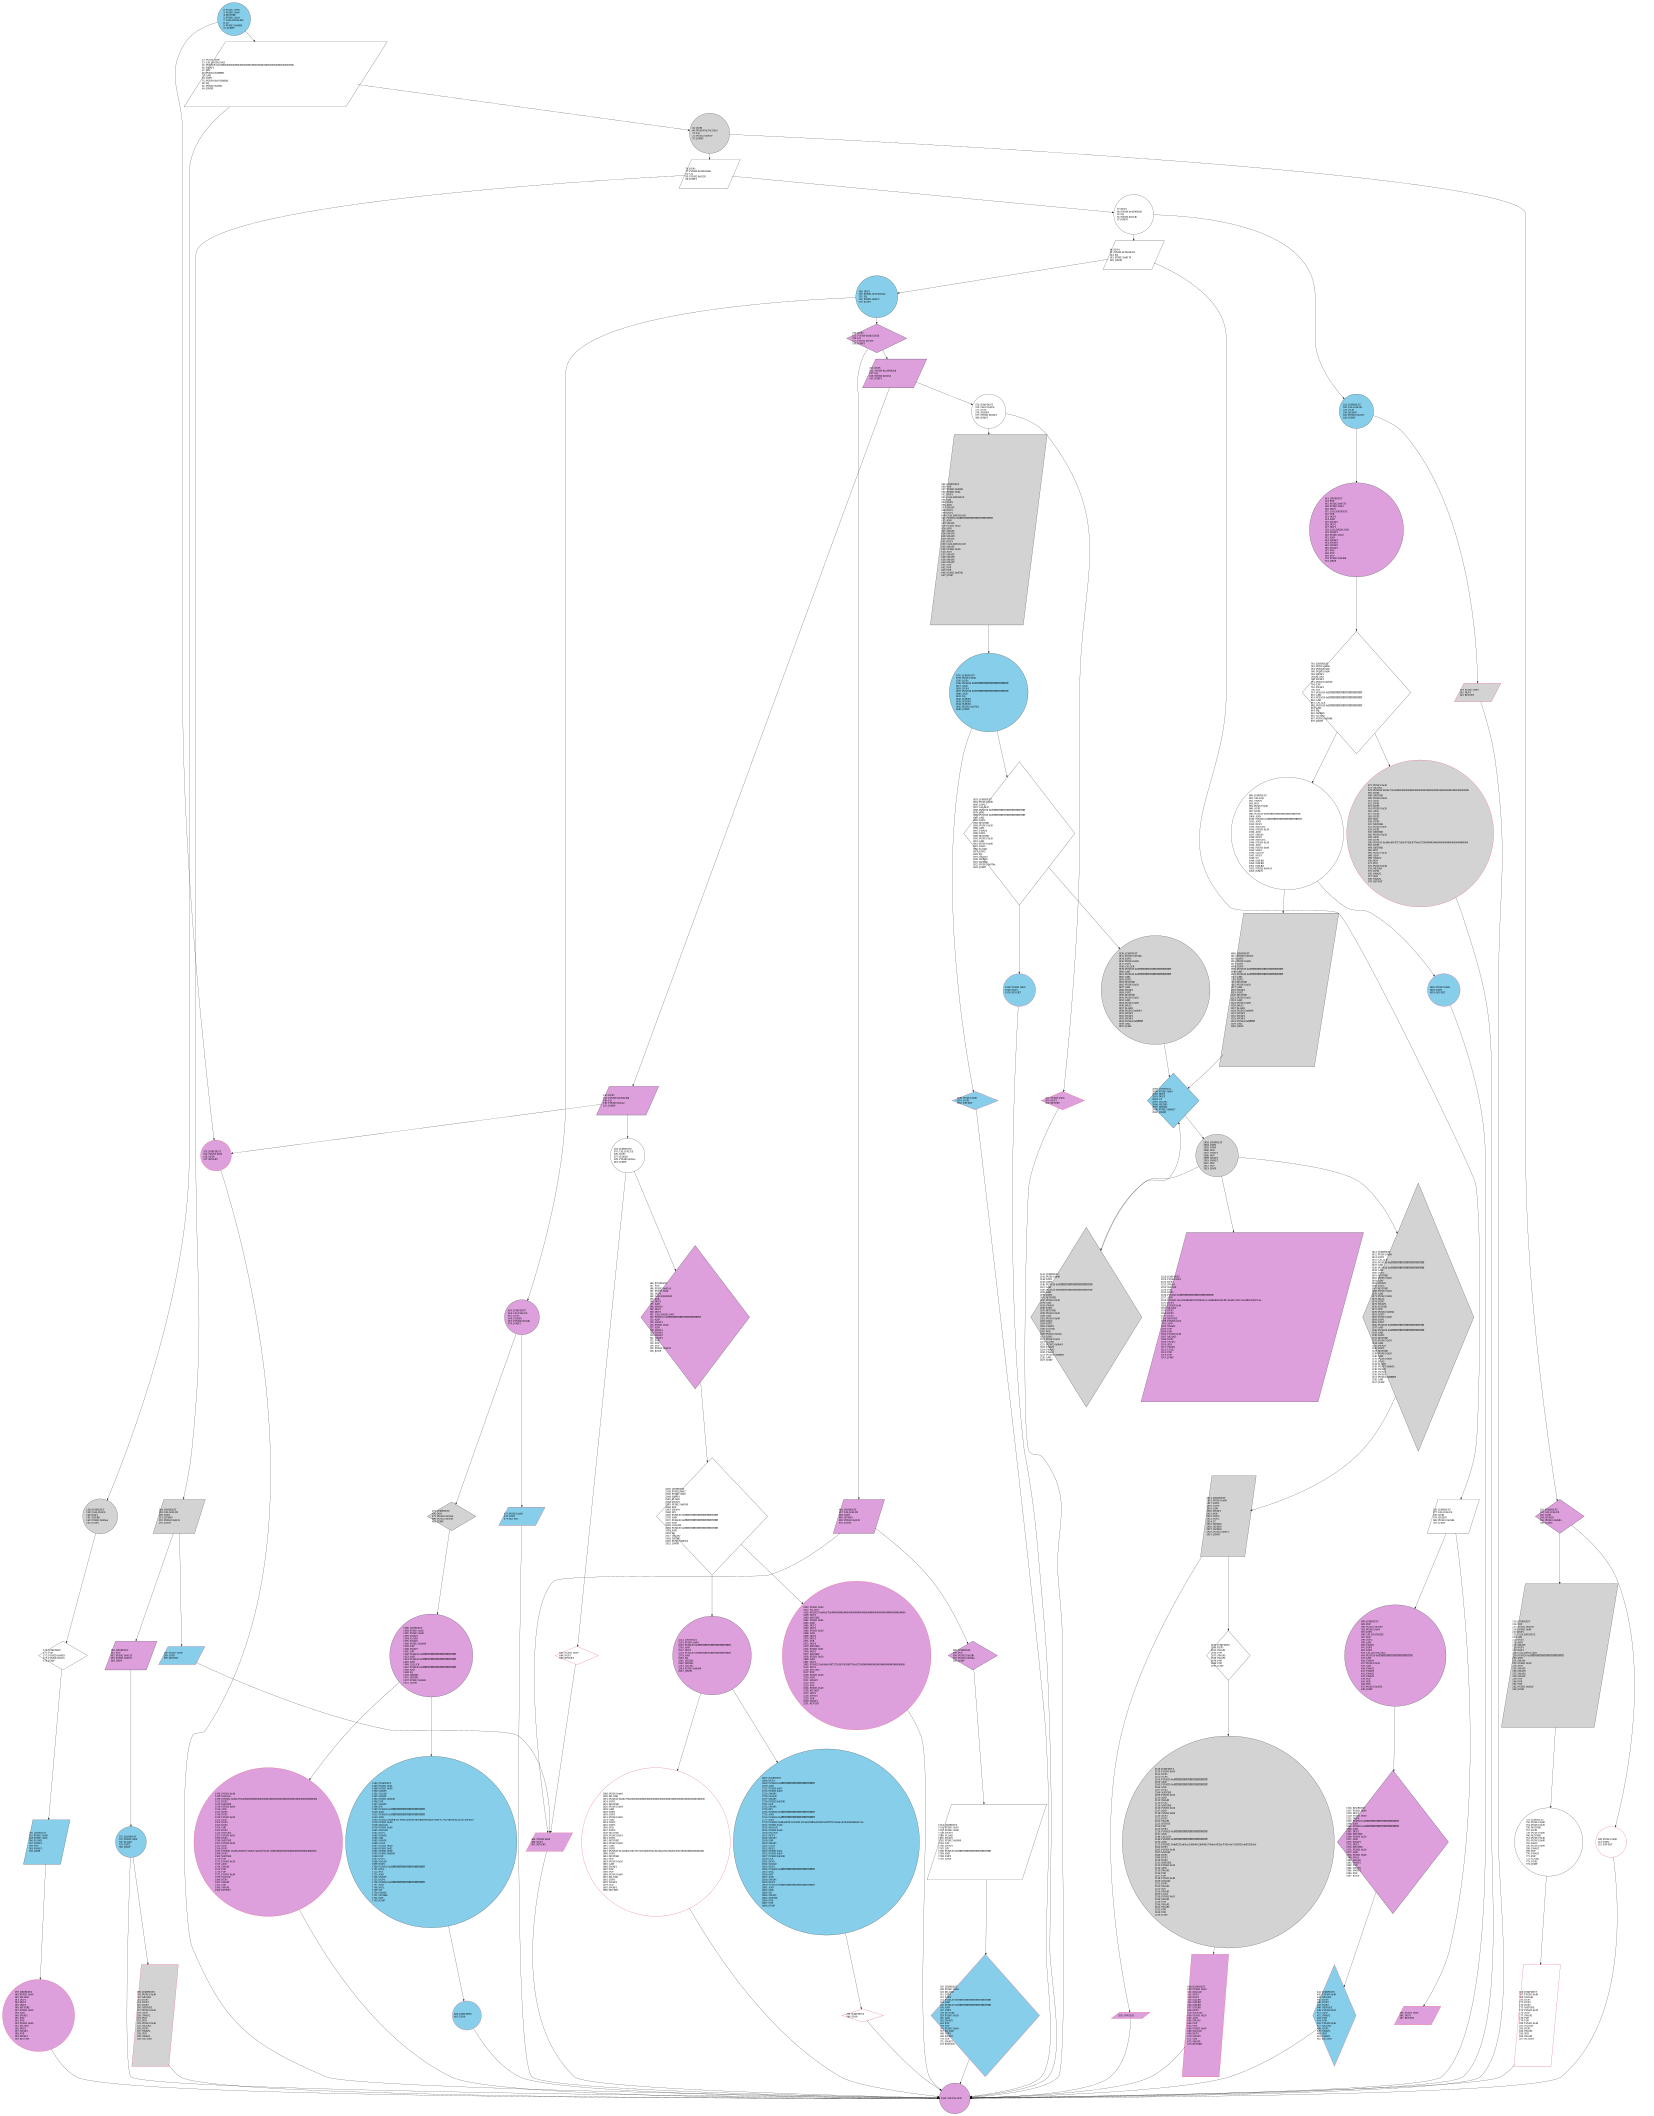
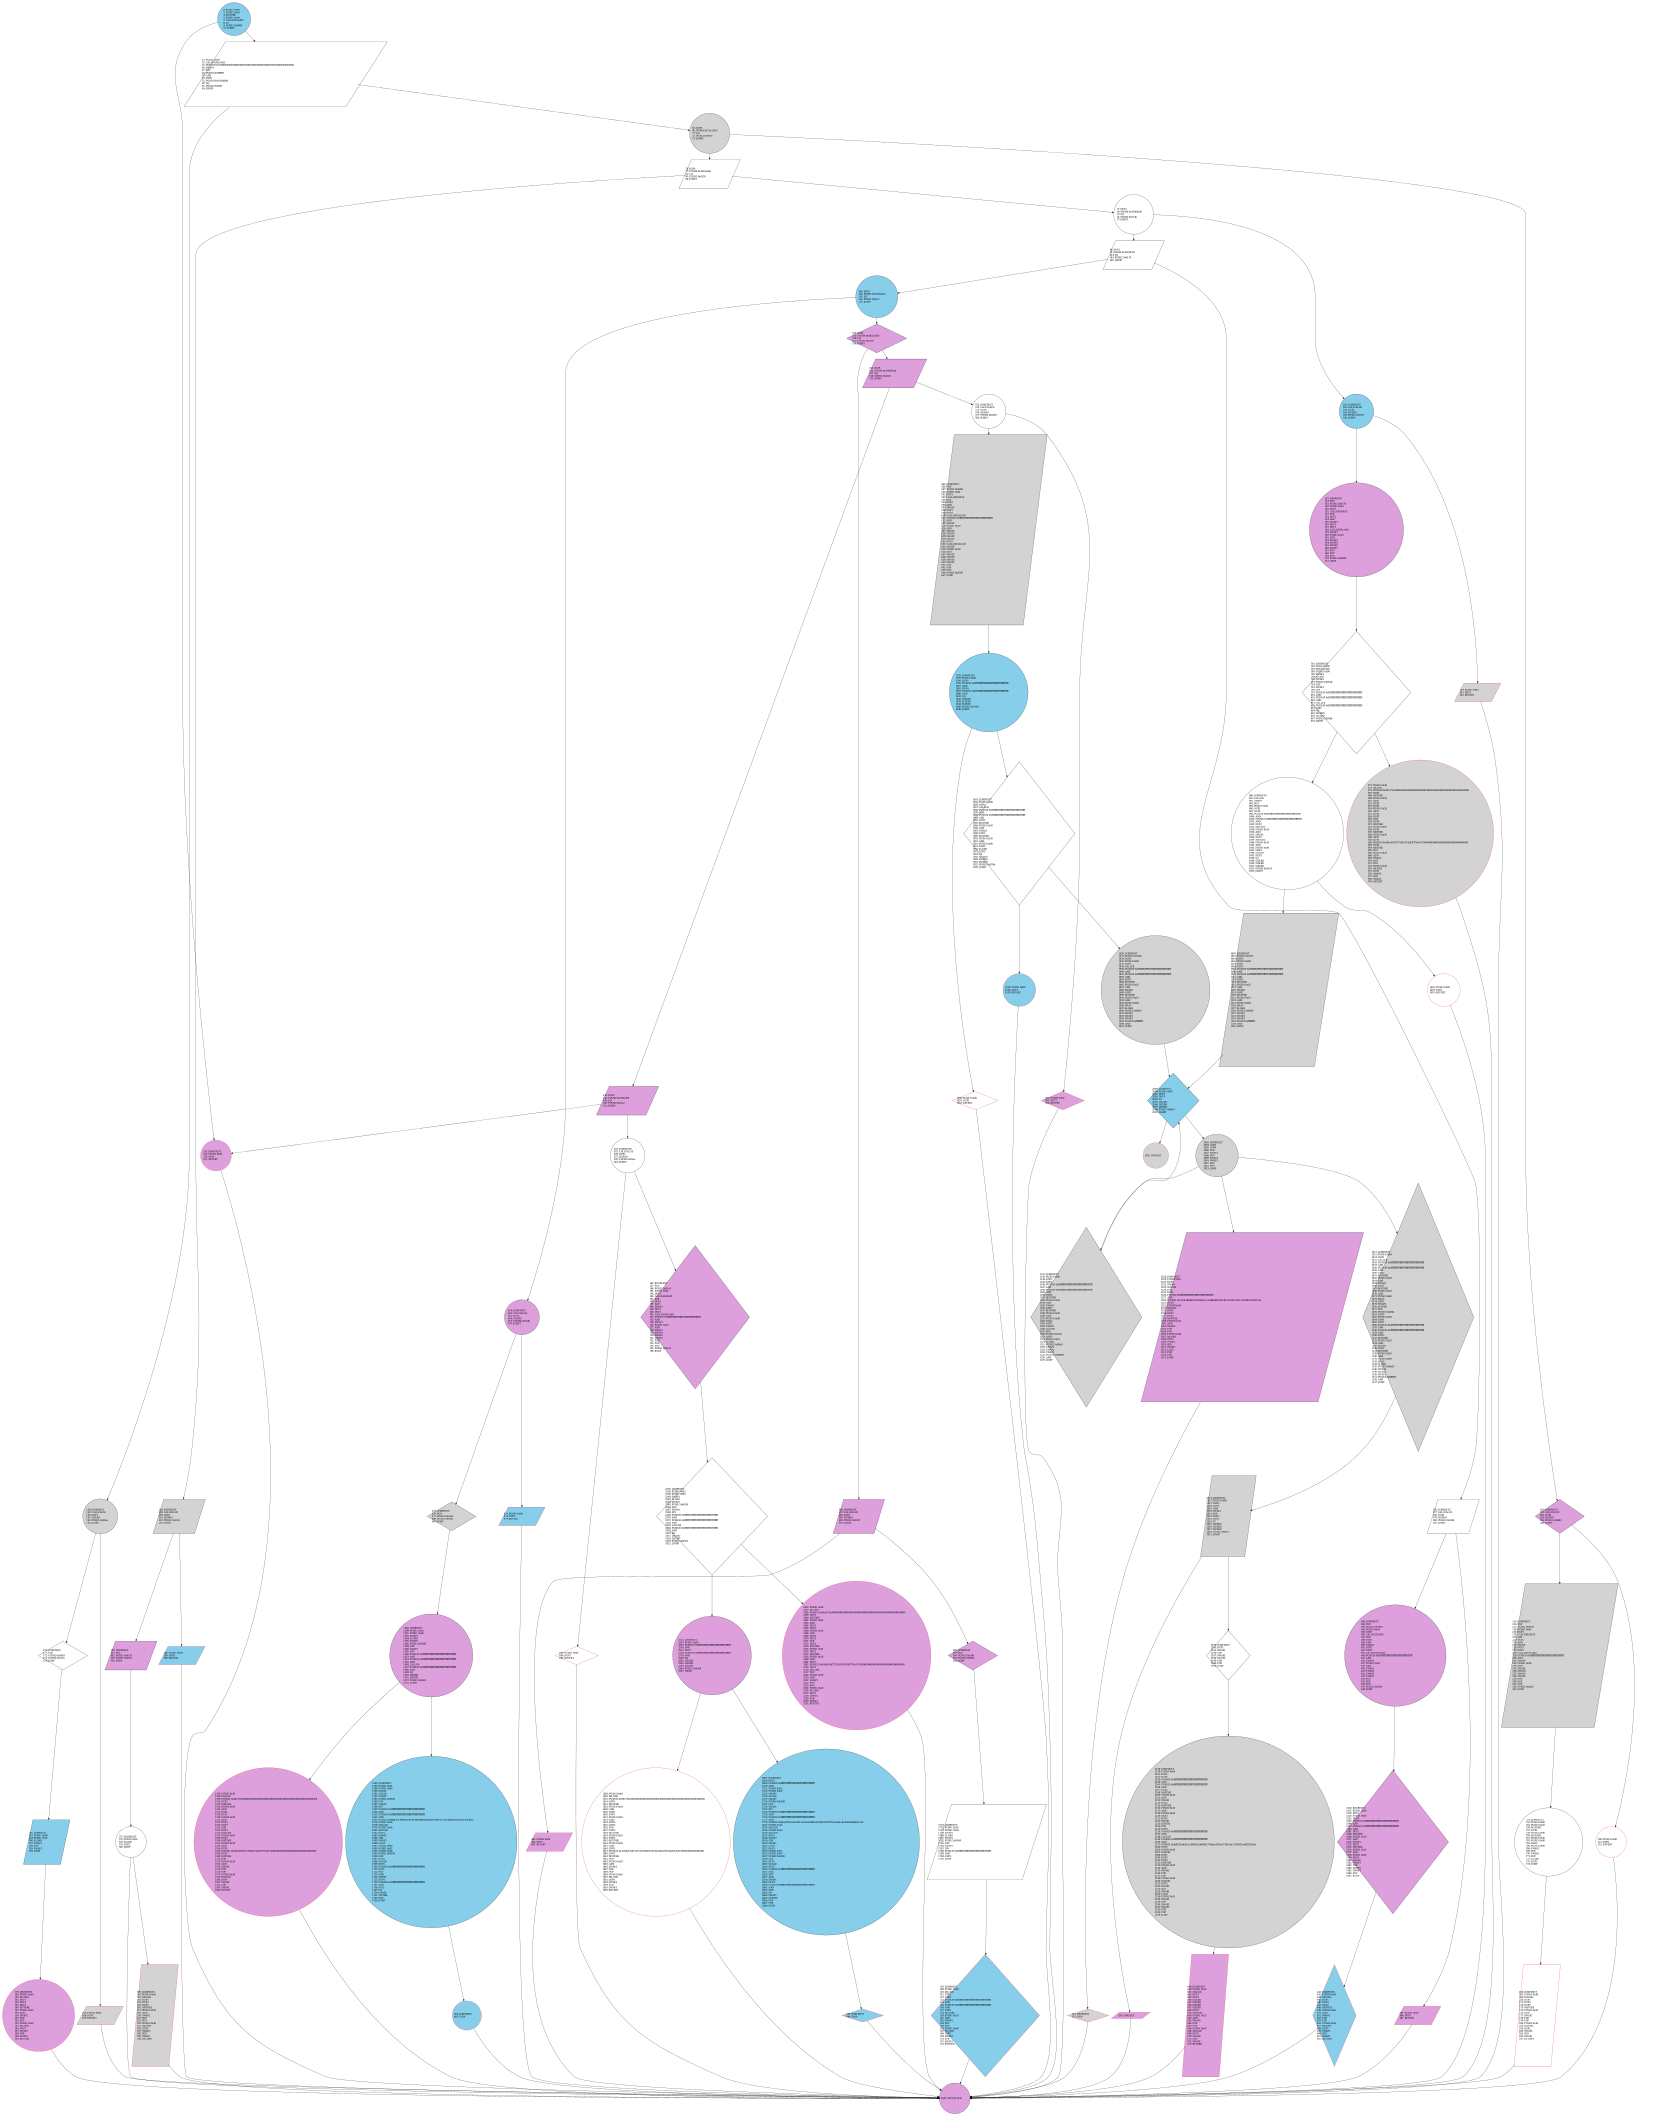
node "1056: PUSH1 0x00 1058: DUP1 1059: REVERT": fillcolor skyblue -> white
node "1849: PUSH1 0x00 1851: DUP1 1852: REVERT": fillcolor skyblue -> white
node "2902: INVALID": added
edge "296: PUSH1 0x00 298: DUP1 299: REVERT" -> "494: PUSH1 0x00 496: DUP1 497: REVERT": now "296: PUSH1 0x00 298: DUP1 299: REVERT" -> "2942: EXIT BLOCK"
edge "682: PUSH1 0x00 684: DUP1 685: REVERT" -> "494: PUSH1 0x00 496: DUP1 497: REVERT": now "682: PUSH1 0x00 684: DUP1 685: REVERT" -> "2942: EXIT BLOCK"
node "775: JUMPDEST 776: PUSH1 0x01 778: SLOAD 779: DUP2 780: JUMP": fillcolor skyblue -> white
node "166: PUSH1 0x00 168: DUP1 169: REVERT": added
node "739: JUMPDEST 740: STOP": fillcolor white -> skyblue
node "374: JUMPDEST 375: STOP": added
edge "384: PUSH1 0x00 386: DUP1 387: REVERT" -> "2942: EXIT BLOCK": added
